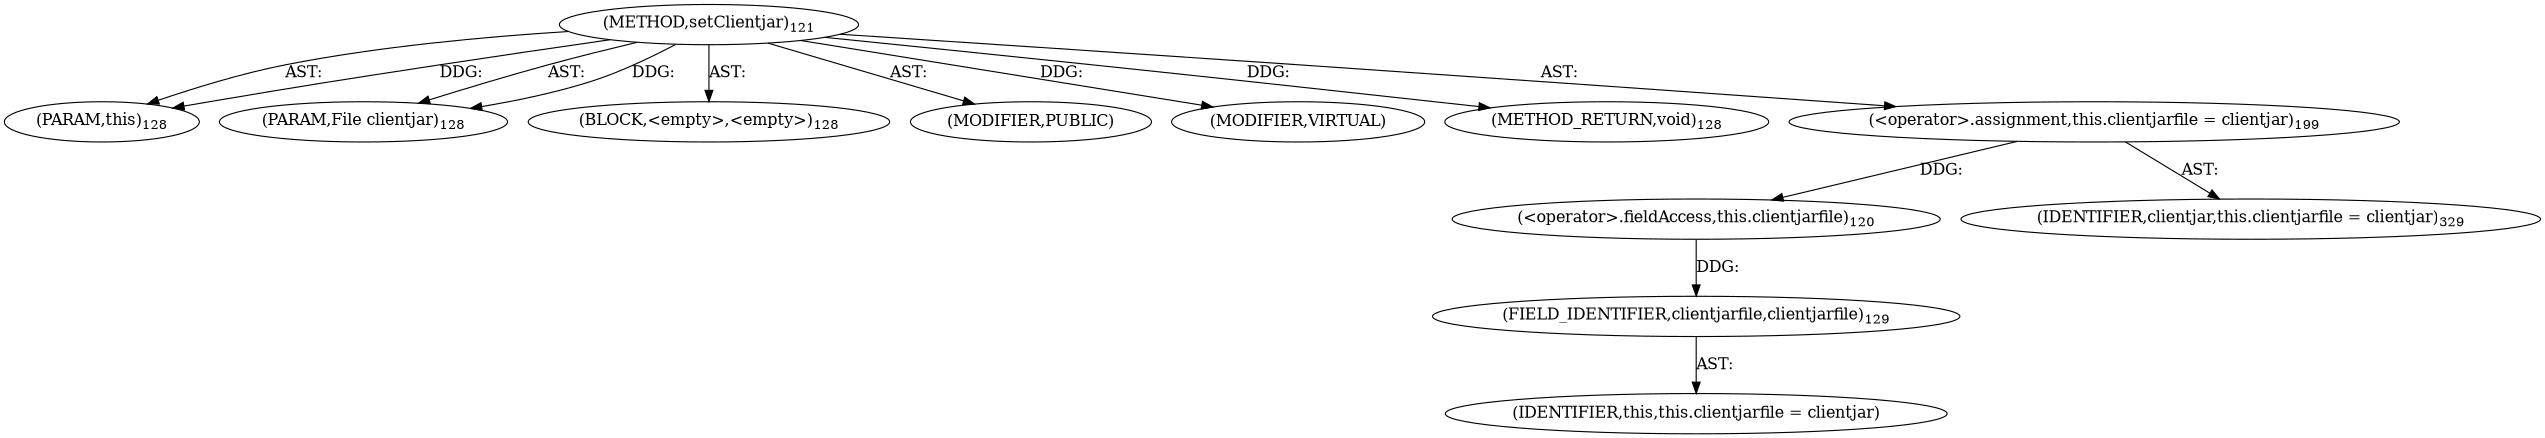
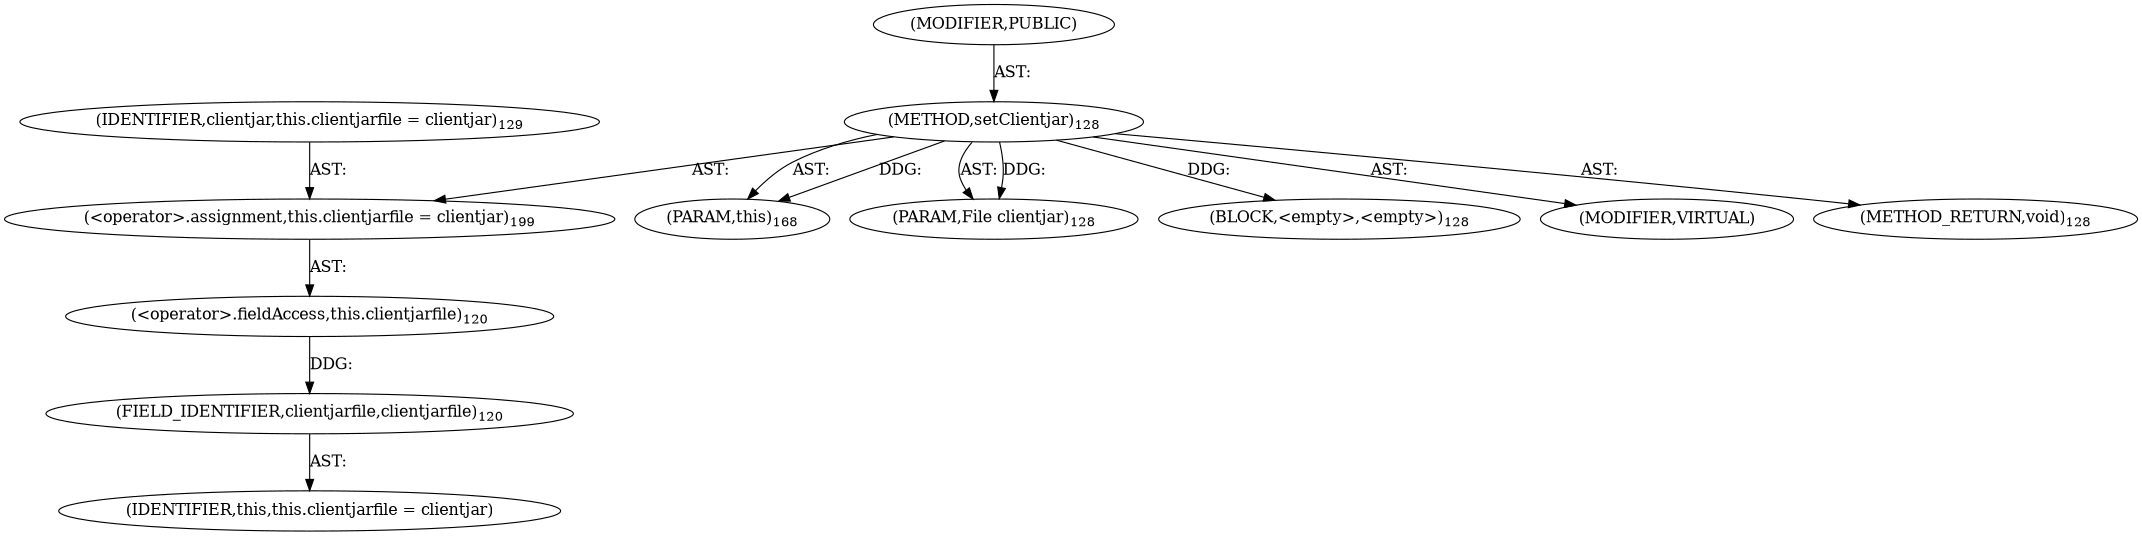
node "(METHOD,setClientjar)": text "121" -> "128"
edge "(METHOD,setClientjar)" -> "(MODIFIER,PUBLIC)": reversed
edge "(METHOD,setClientjar)" -> "(BLOCK,<empty>,<empty>)": label "AST: " -> "DDG: "
edge "(METHOD,setClientjar)" -> "(MODIFIER,VIRTUAL)": label "DDG: " -> "AST: "
edge "(METHOD,setClientjar)" -> "(METHOD_RETURN,void)": label "DDG: " -> "AST: "
node "(PARAM,this)": text "128" -> "168"
edge "(<operator>.assignment,this.clientjarfile = clientjar)" -> "(IDENTIFIER,clientjar,this.clientjarfile = clientjar)": reversed
edge "(<operator>.assignment,this.clientjarfile = clientjar)" -> "(<operator>.fieldAccess,this.clientjarfile)": label "DDG: " -> "AST: "
node "(IDENTIFIER,clientjar,this.clientjarfile = clientjar)": text "329" -> "129"
node "(FIELD_IDENTIFIER,clientjarfile,clientjarfile)": text "129" -> "120"
